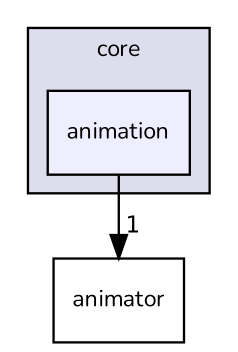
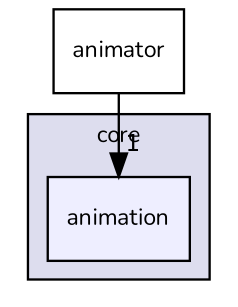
edge "animation" -> "animator": reversed
